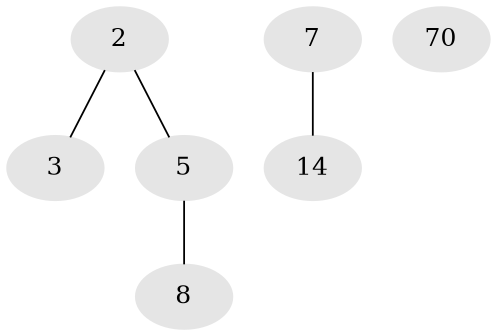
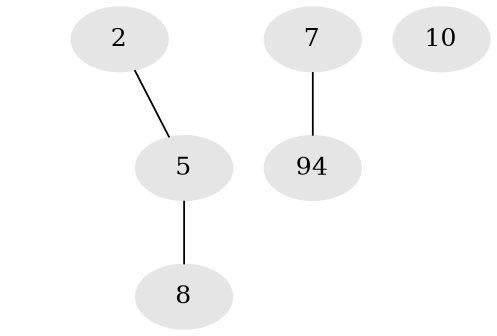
node "70": label "70" -> "10"
node "3": removed
node "14": label "14" -> "94"
